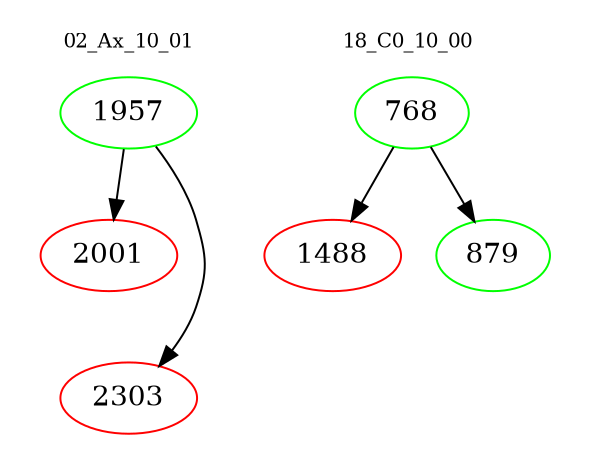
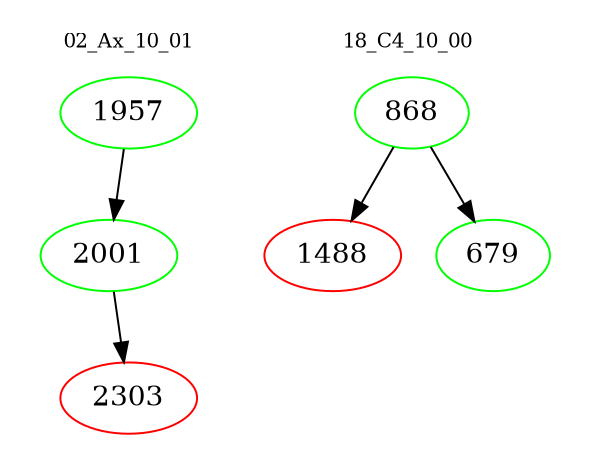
cluster "18_C0_10_00": label "18_C0_10_00" -> "18_C4_10_00"
node "768": label "768" -> "868"
edge "1957" -> "2303": now "2001" -> "2303"
node "2001": color red -> green
node "879": label "879" -> "679"
